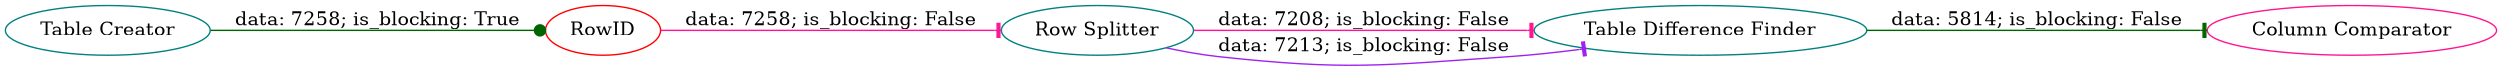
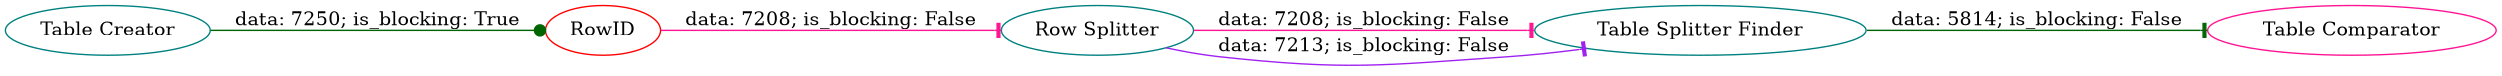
edge "Table Creator" -> "RowID": label "data: 7258; is_blocking: True" -> "data: 7250; is_blocking: True"
edge "RowID" -> "Row Splitter": label "data: 7258; is_blocking: False" -> "data: 7208; is_blocking: False"
node "Table Difference Finder": label "Table Difference Finder" -> "Table Splitter Finder"
node "Column Comparator": label "Column Comparator" -> "Table Comparator"
